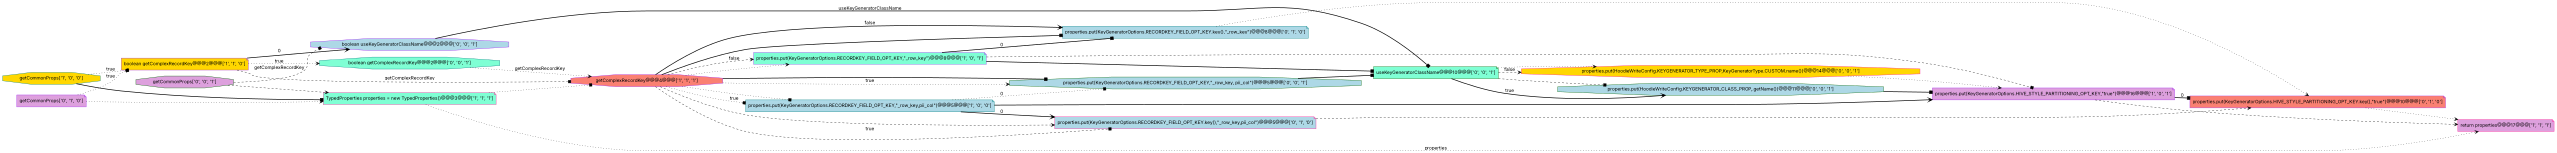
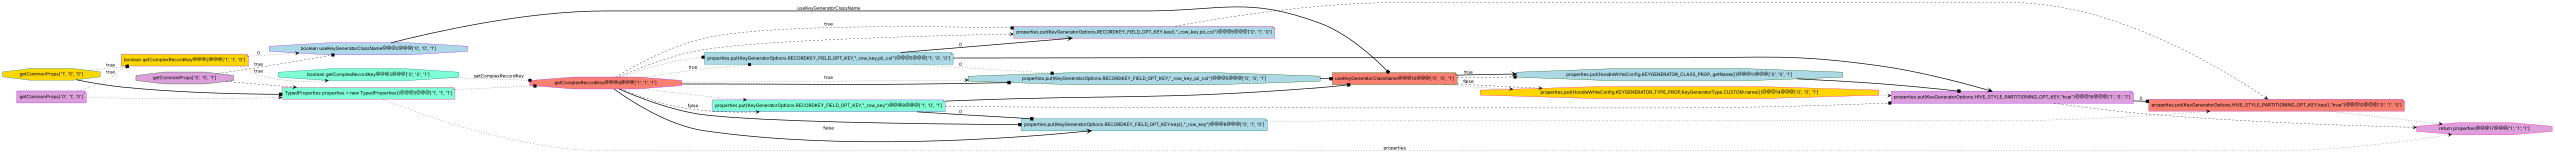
edge "boolean getComplexRecordKey@@@2@@@['1', '1', '0']" -> "boolean useKeyGeneratorClassName@@@2@@@['0', '0', '1']": style bold -> dotted
edge "getCommonProps['0', '0', '1']" -> "boolean useKeyGeneratorClassName@@@2@@@['0', '0', '1']": label "getComplexRecordKey" -> "true"
edge "boolean getComplexRecordKey@@@2@@@['0', '0', '1']" -> "getComplexRecordKey@@@4@@@['1', '1', '1']": arrowhead vee -> box
node "useKeyGeneratorClassName@@@10@@@['0', '0', '1']": fillcolor aquamarine -> salmon
edge "boolean getComplexRecordKey@@@2@@@['1', '1', '0']" -> "getComplexRecordKey@@@4@@@['1', '1', '1']": removed, label "getComplexRecordKey"
node "return properties@@@17@@@['1', '1', '1']": shape note -> octagon
